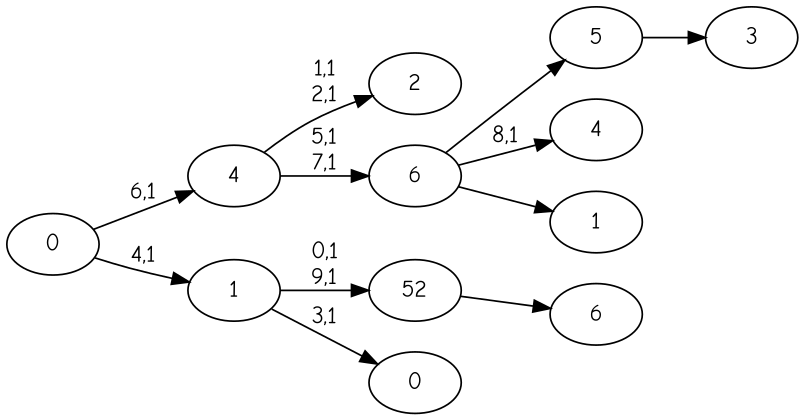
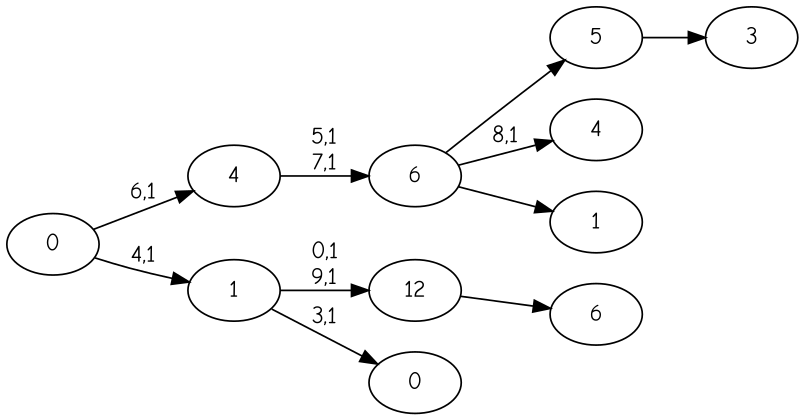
node "2": removed
node "52": label "52" -> "12"
